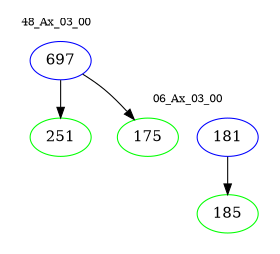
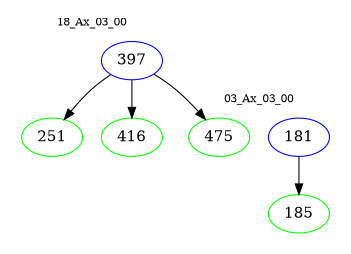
cluster "48_Ax_03_00": label "48_Ax_03_00" -> "18_Ax_03_00"
node "697": label "697" -> "397"
cluster "06_Ax_03_00": label "06_Ax_03_00" -> "03_Ax_03_00"
node "416": added
node "175": label "175" -> "475"
